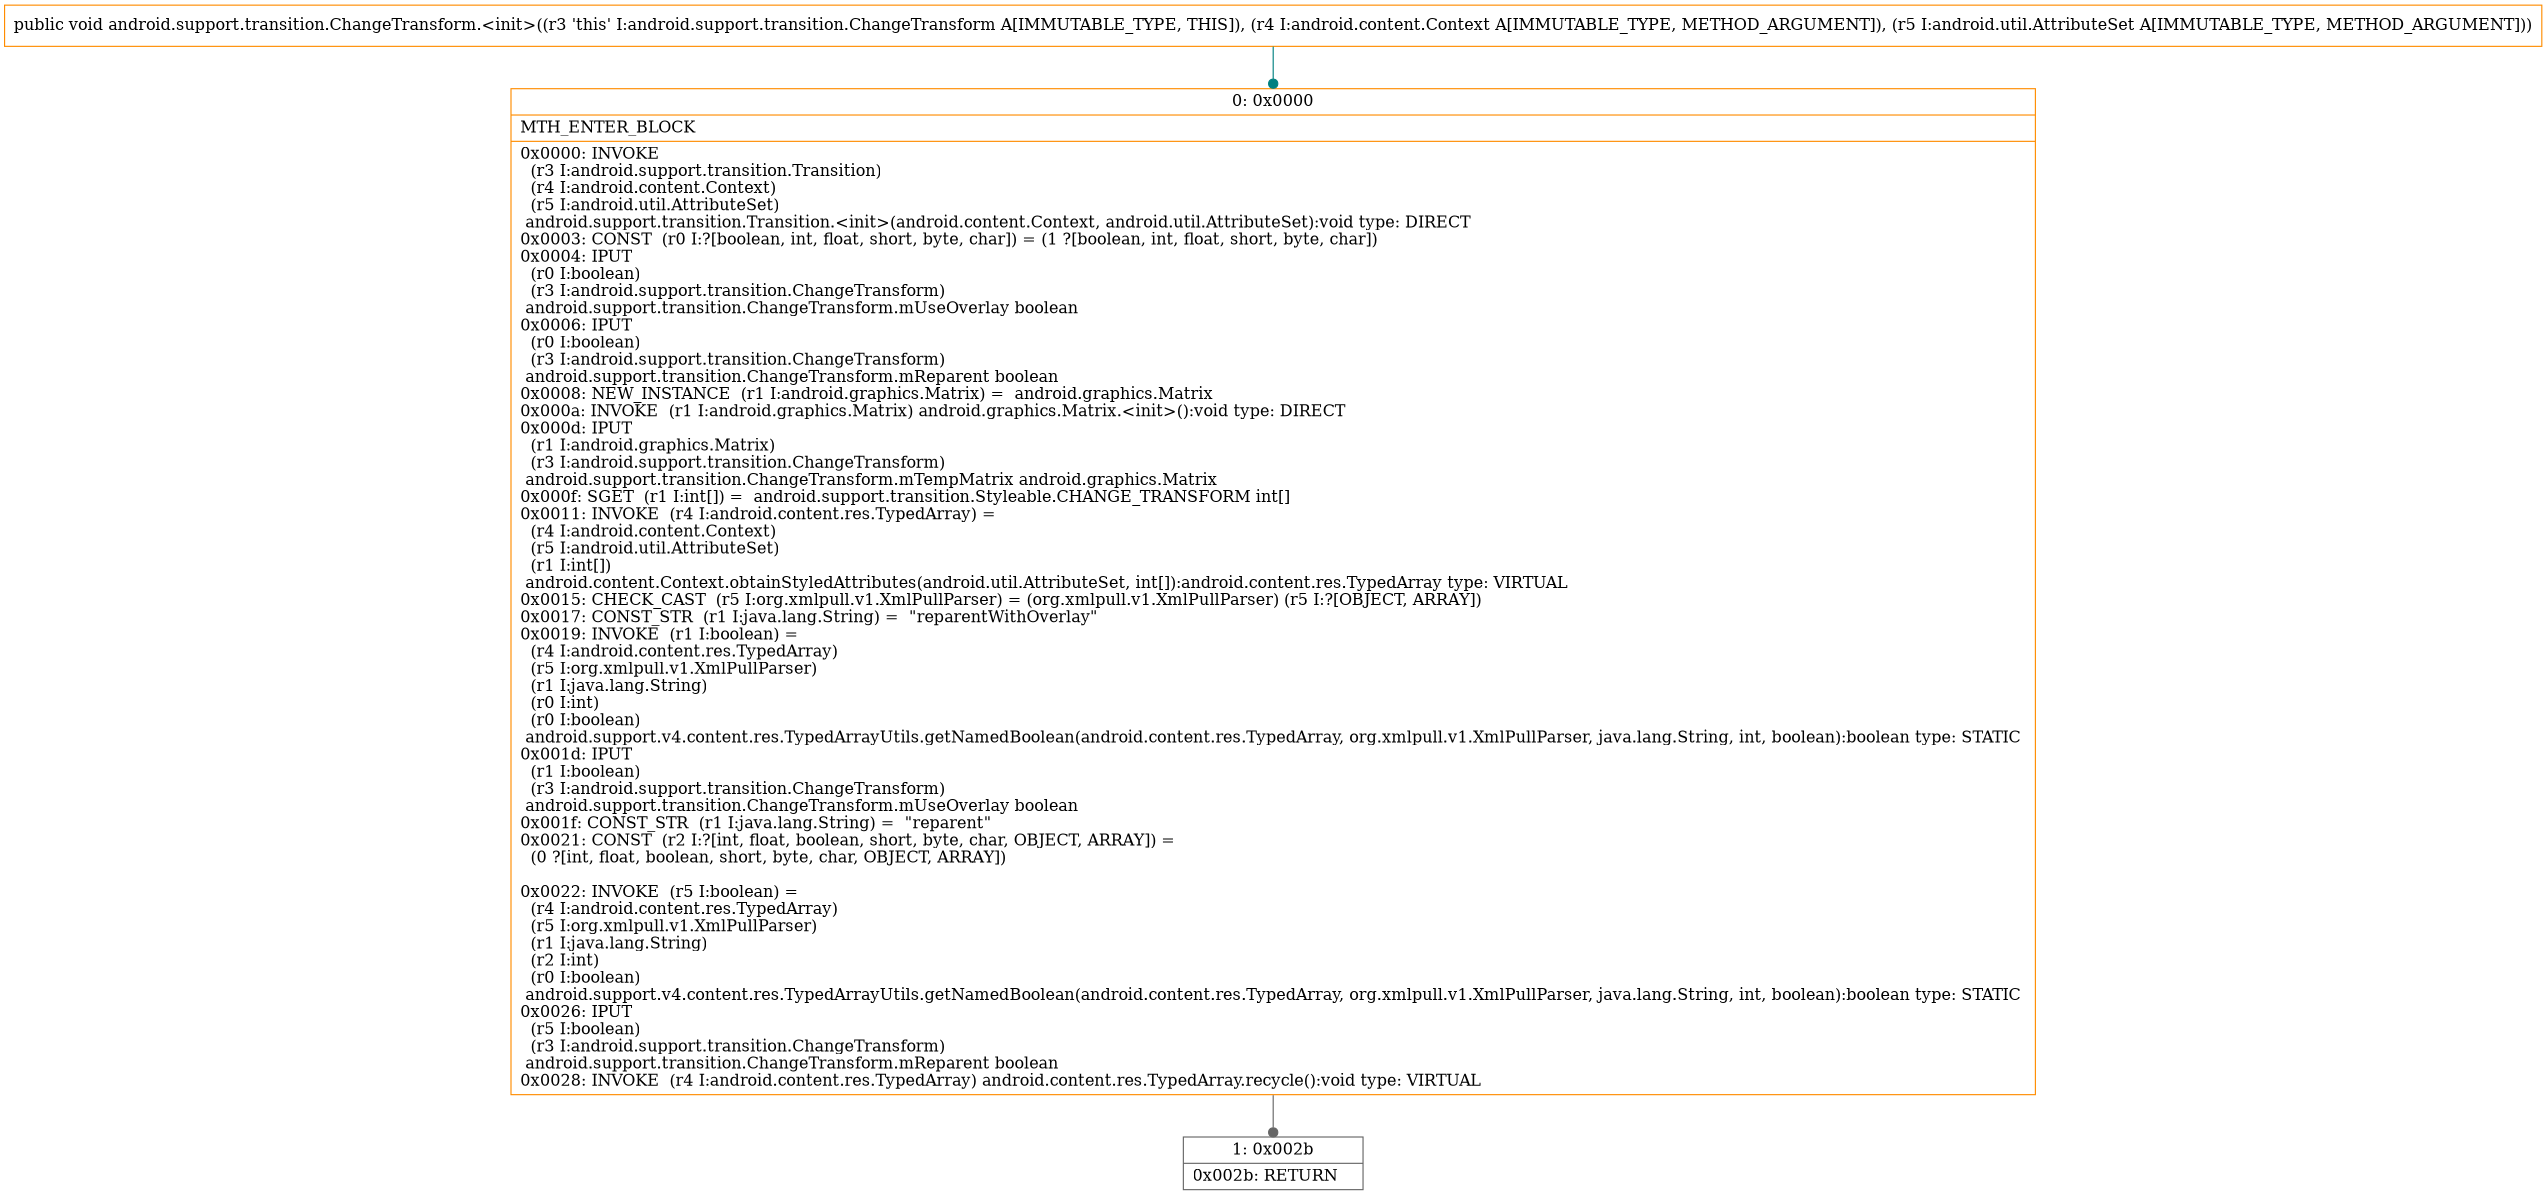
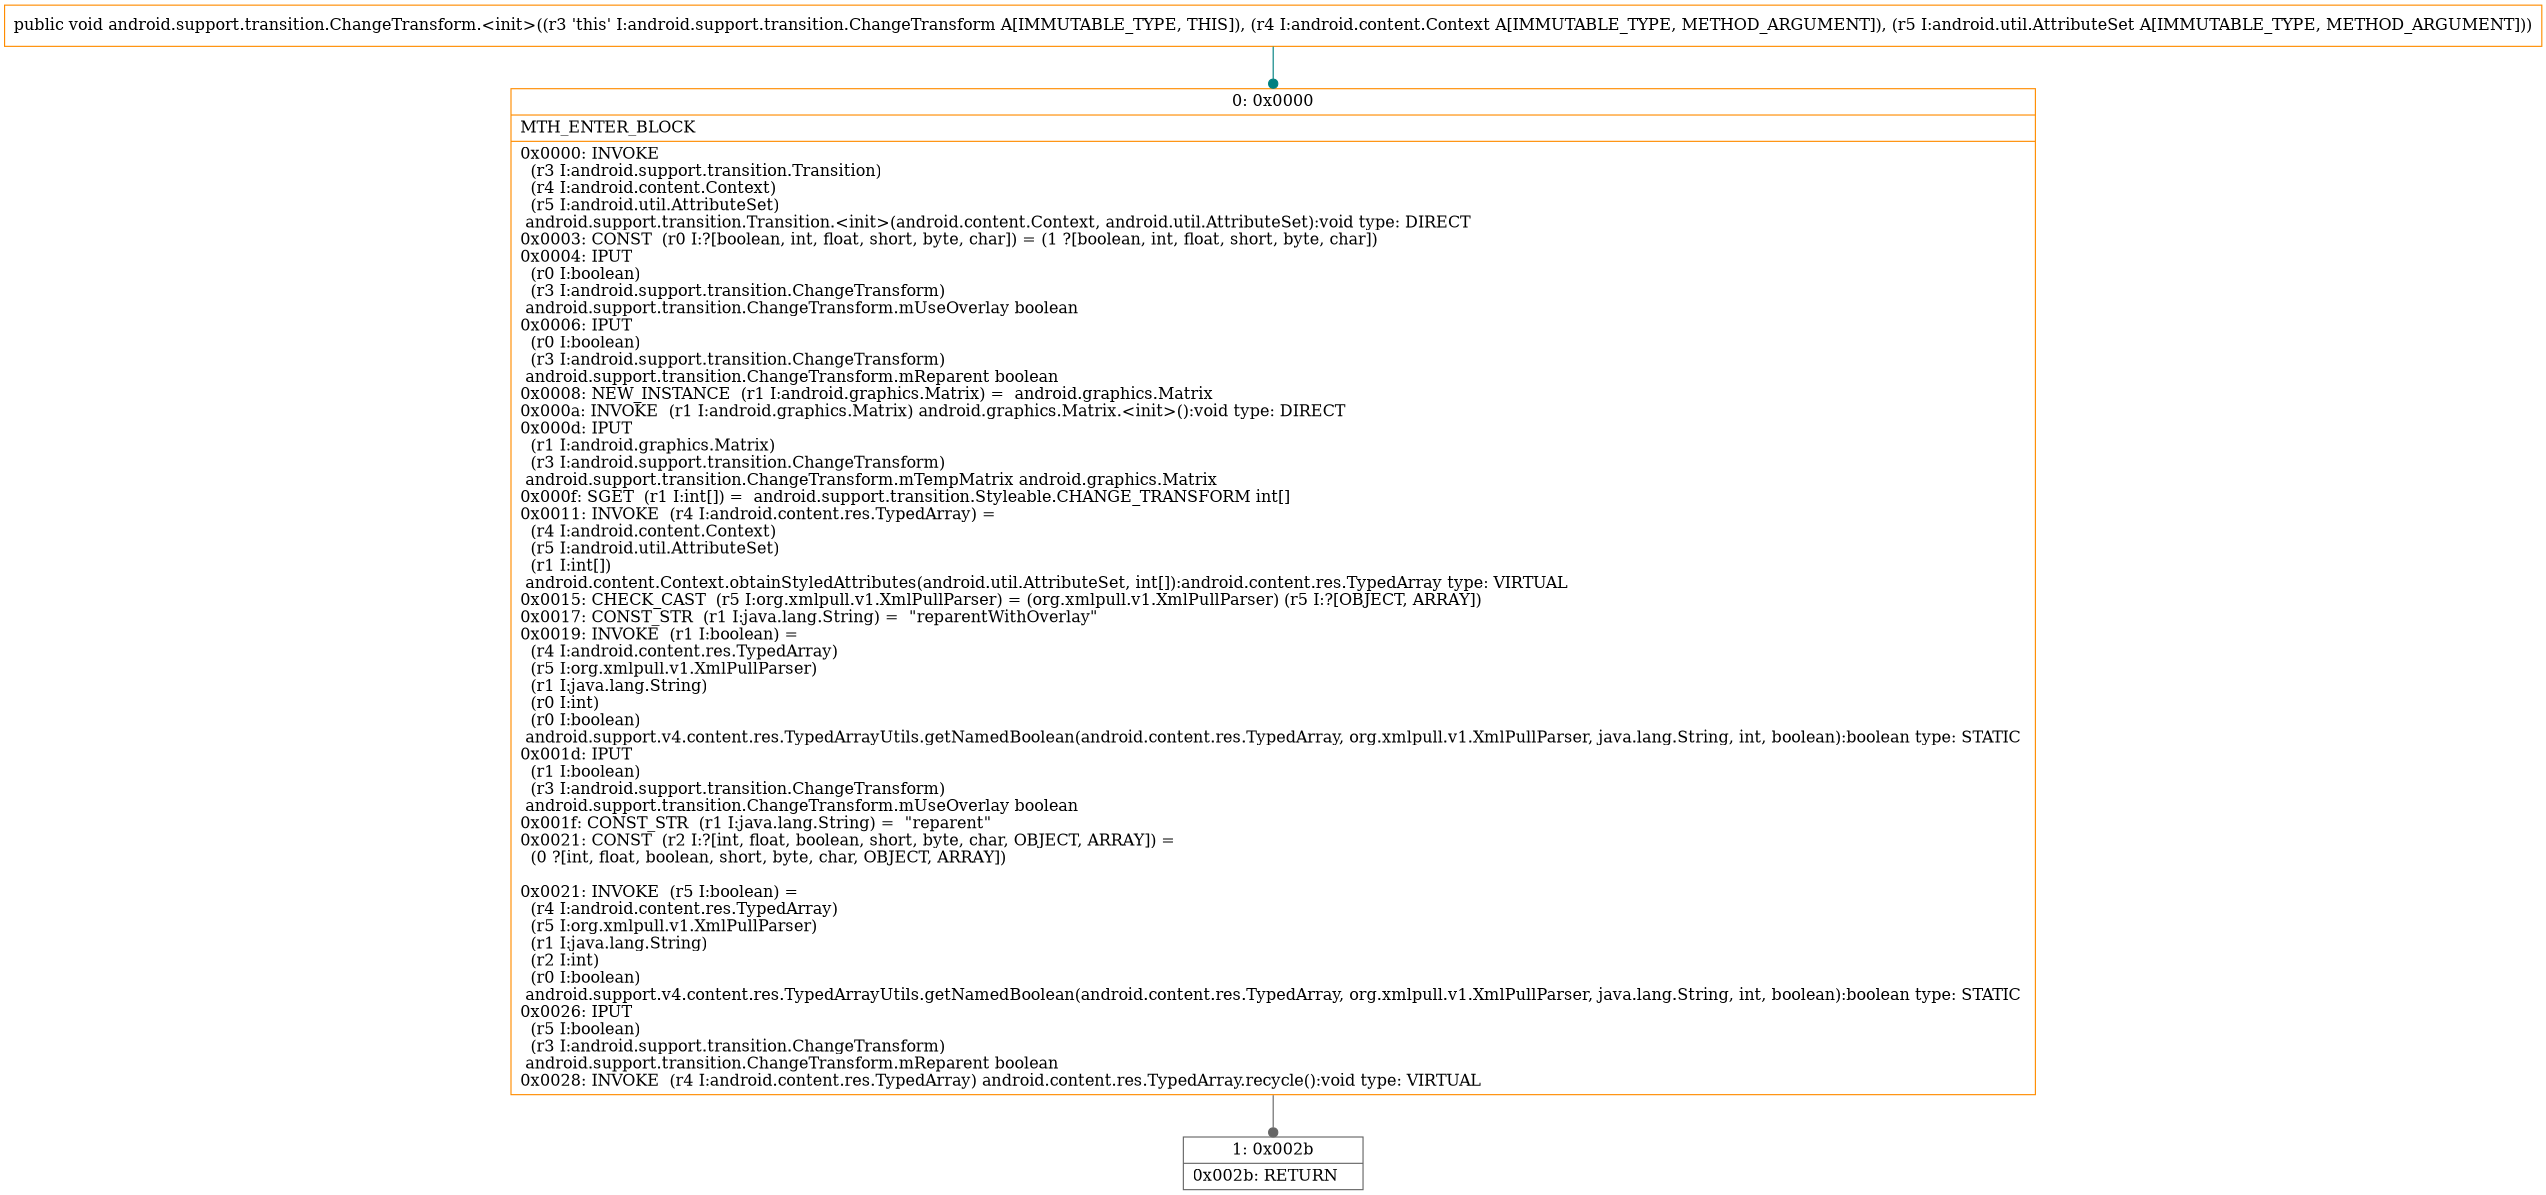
node "0: 0x0000": text "0x0022: INVOKE  (r5 I:boolean) =" -> "0x0021: INVOKE  (r5 I:boolean) ="
